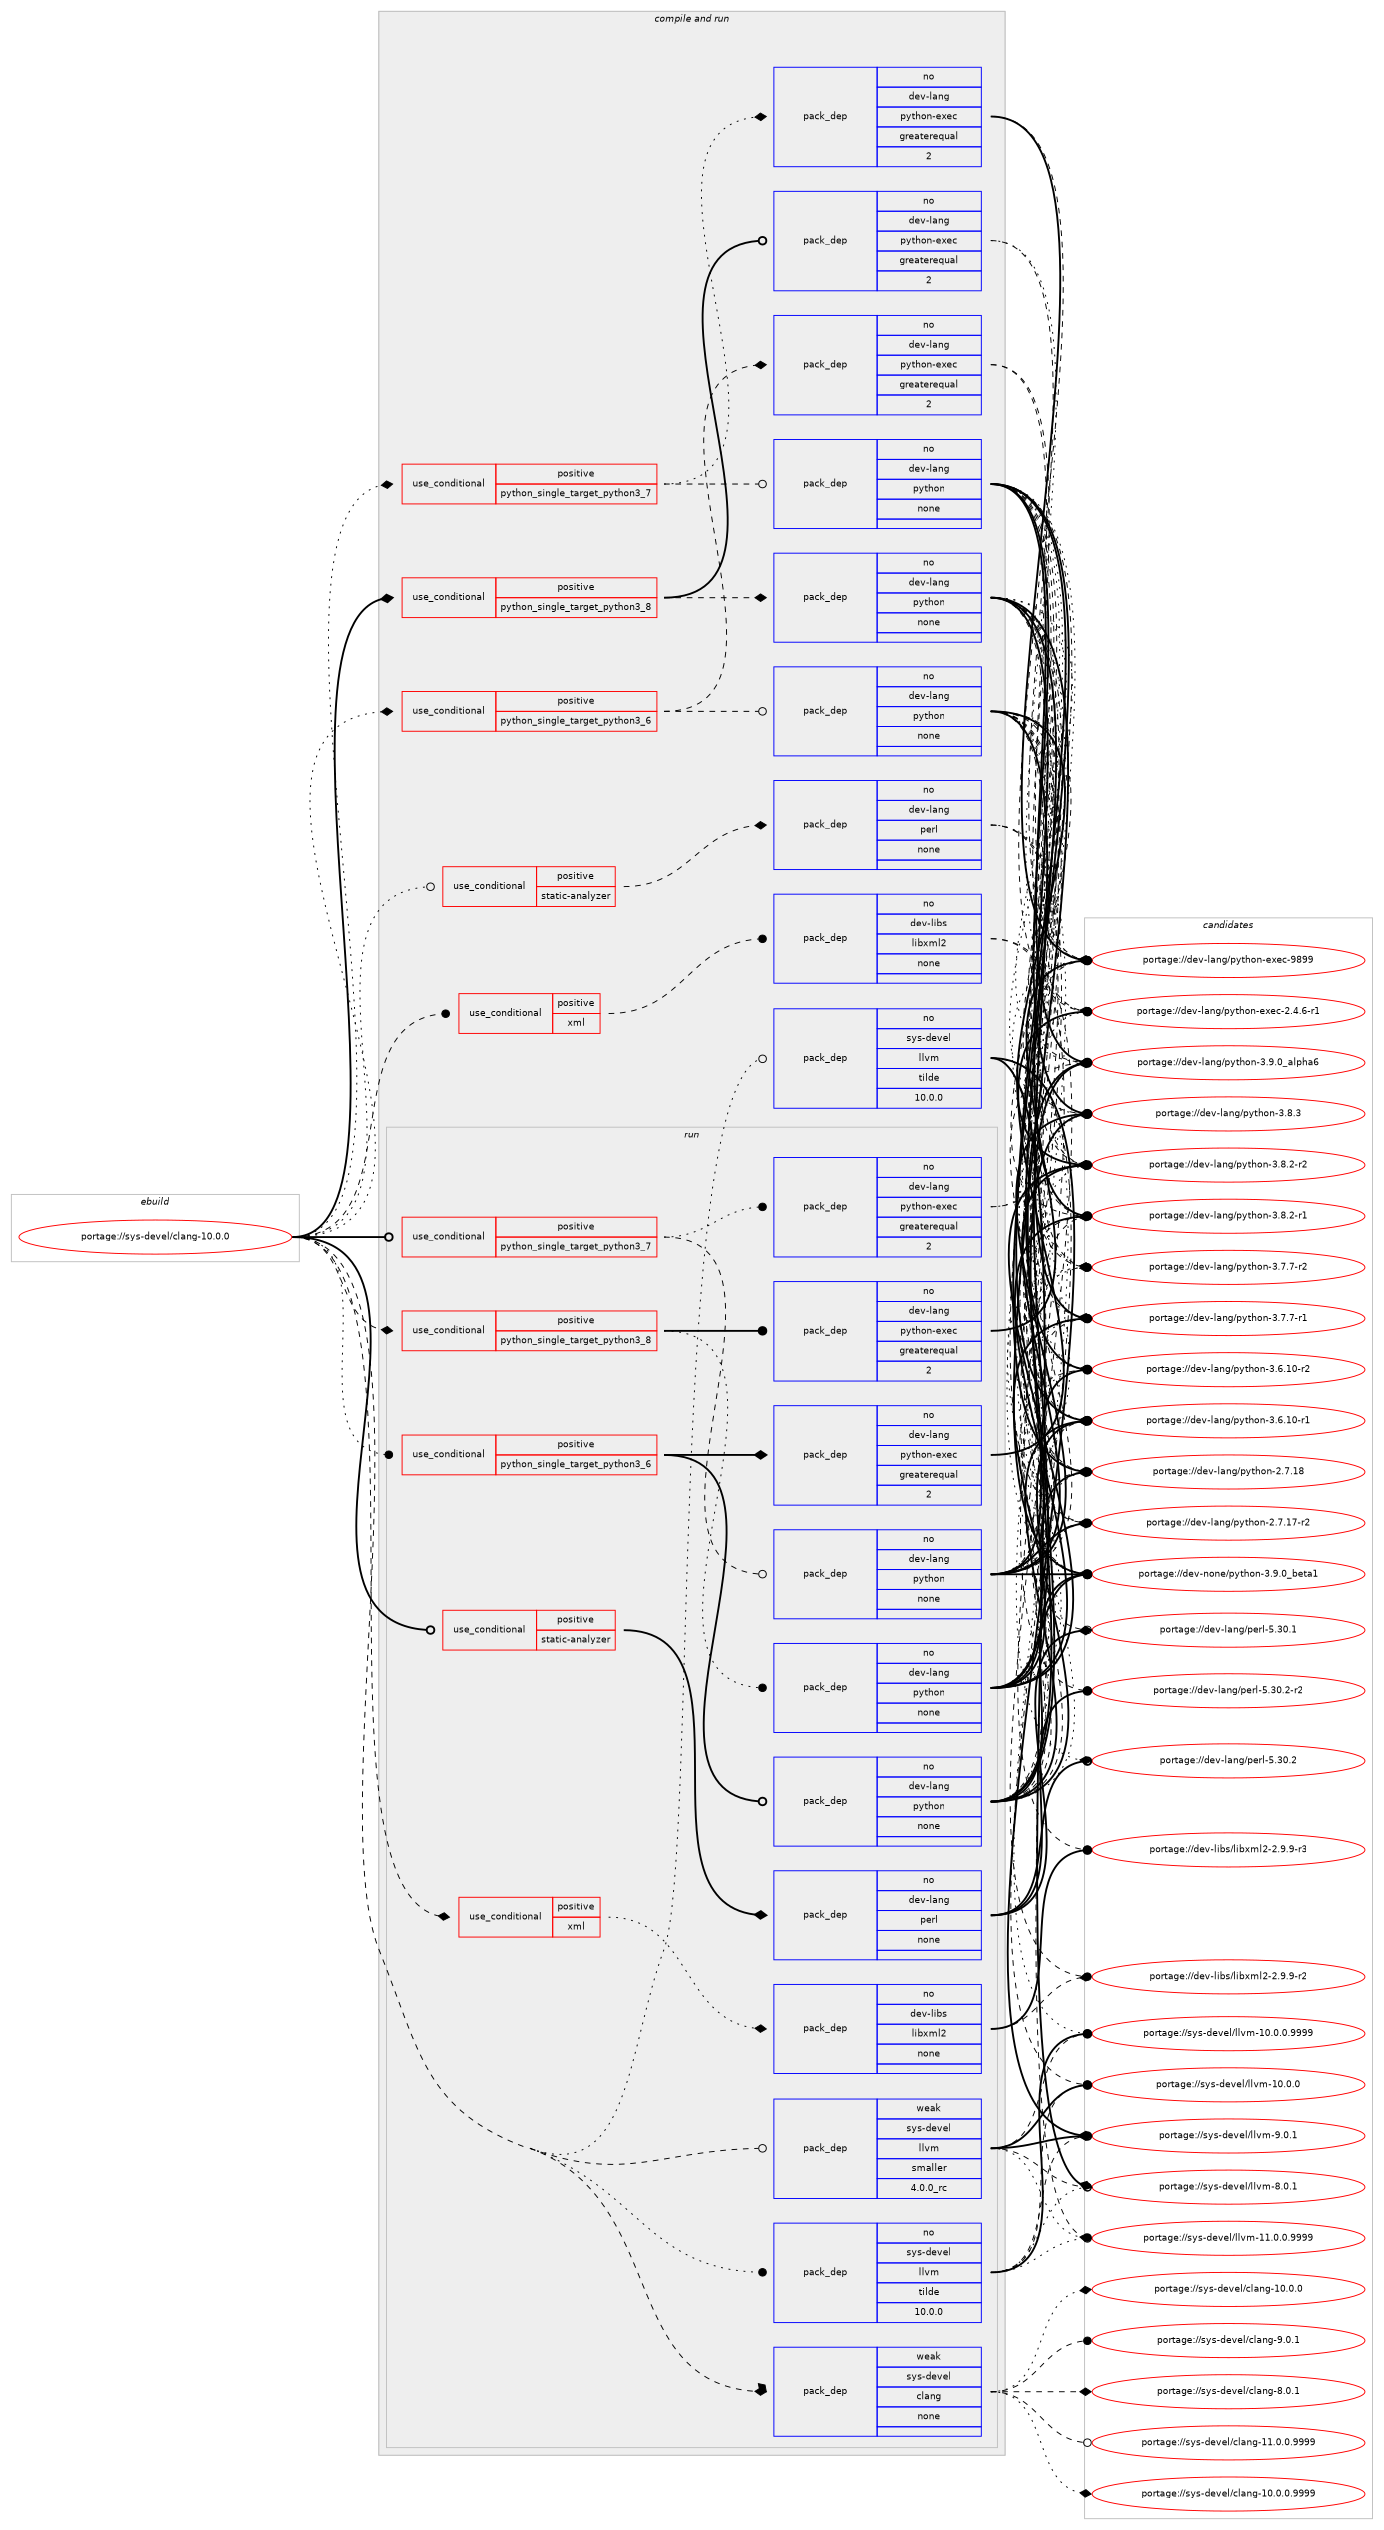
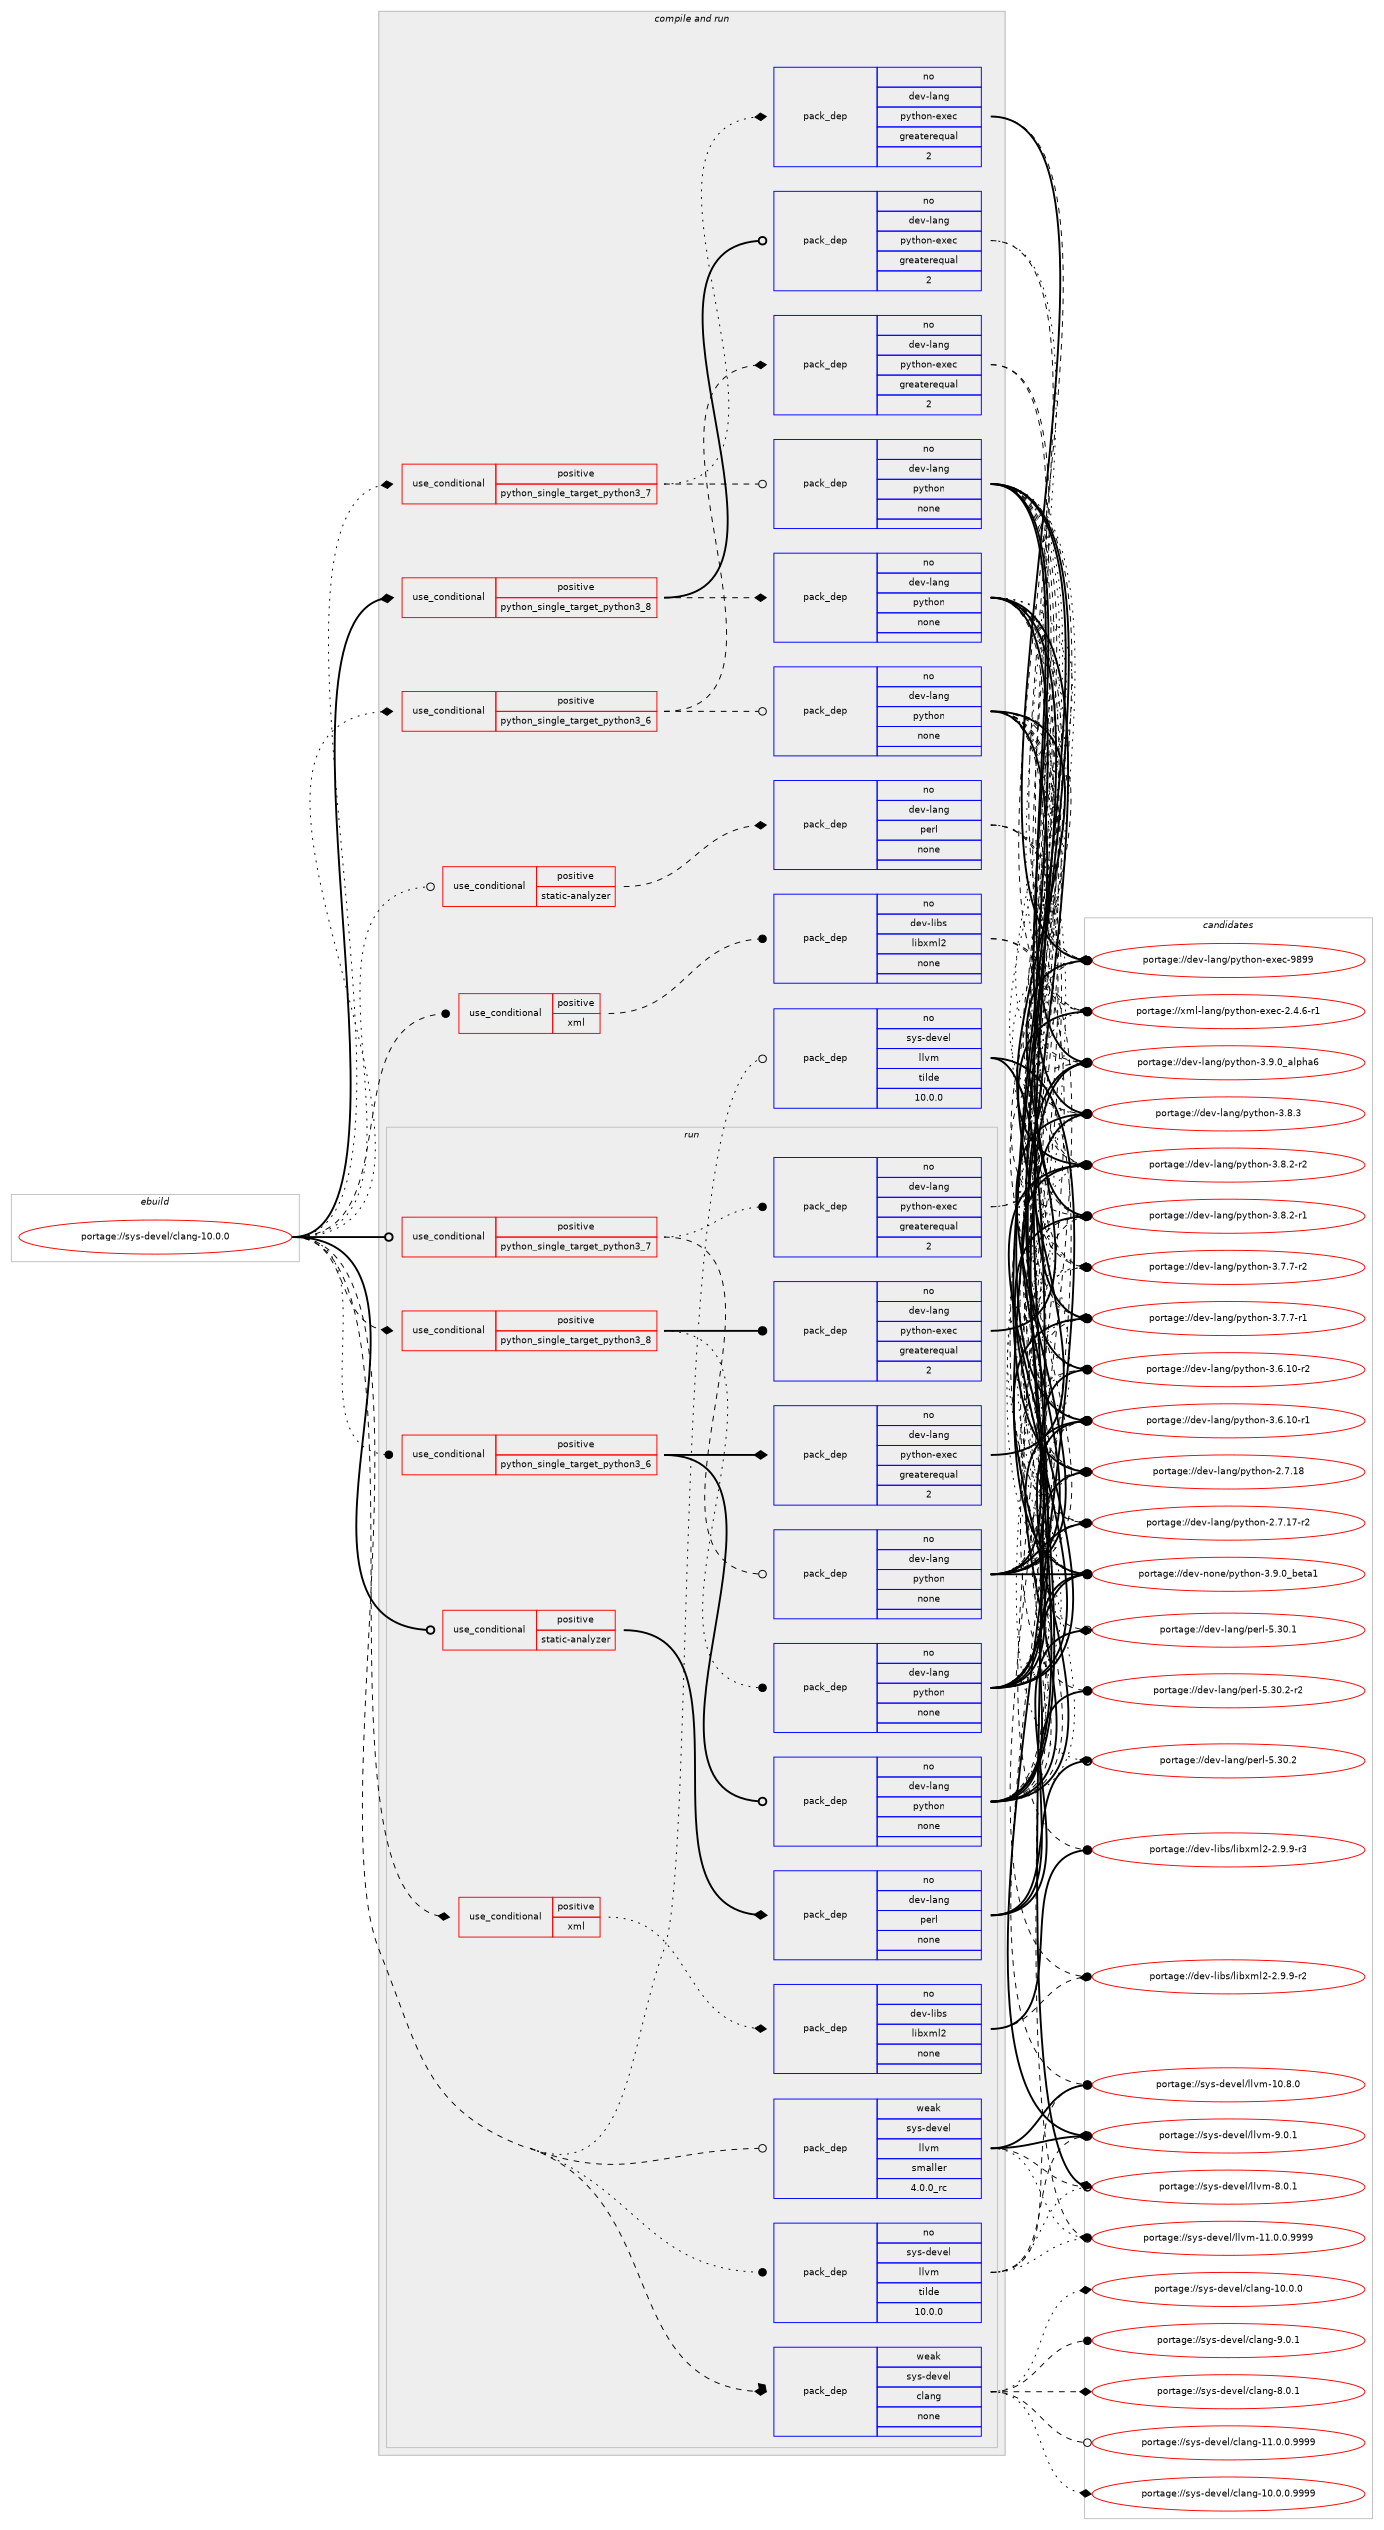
node "portage://dev-lang/python-exec-2.4.6-r1": label "portage://dev-lang/python-exec-2.4.6-r1" -> "portage://xml-lang/python-exec-2.4.6-r1"
node "portage://sys-devel/llvm-10.0.0.9999": removed
node "portage://sys-devel/llvm-10.0.0": label "portage://sys-devel/llvm-10.0.0" -> "portage://sys-devel/llvm-10.8.0"
